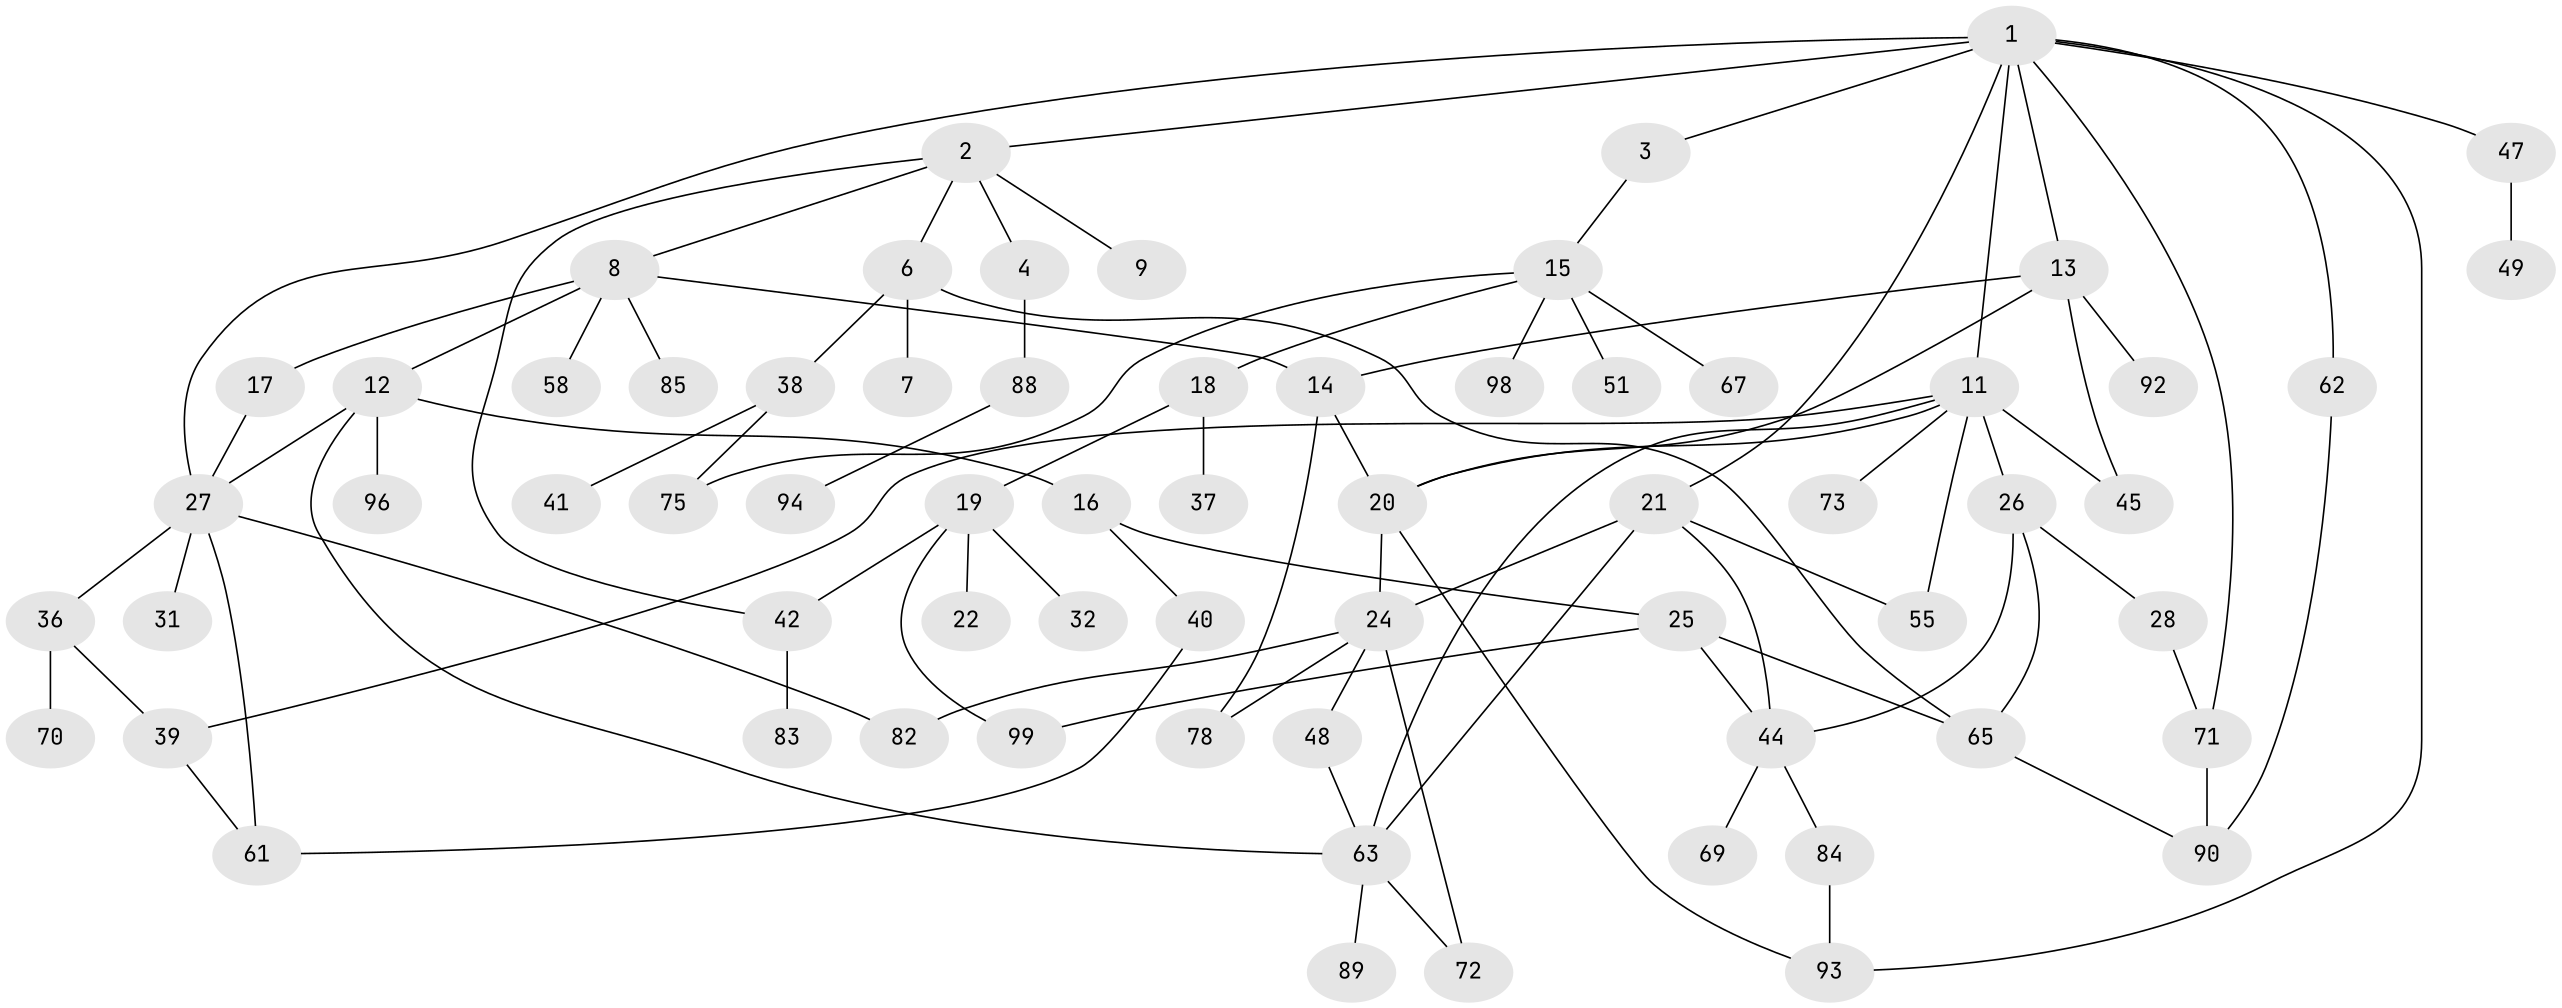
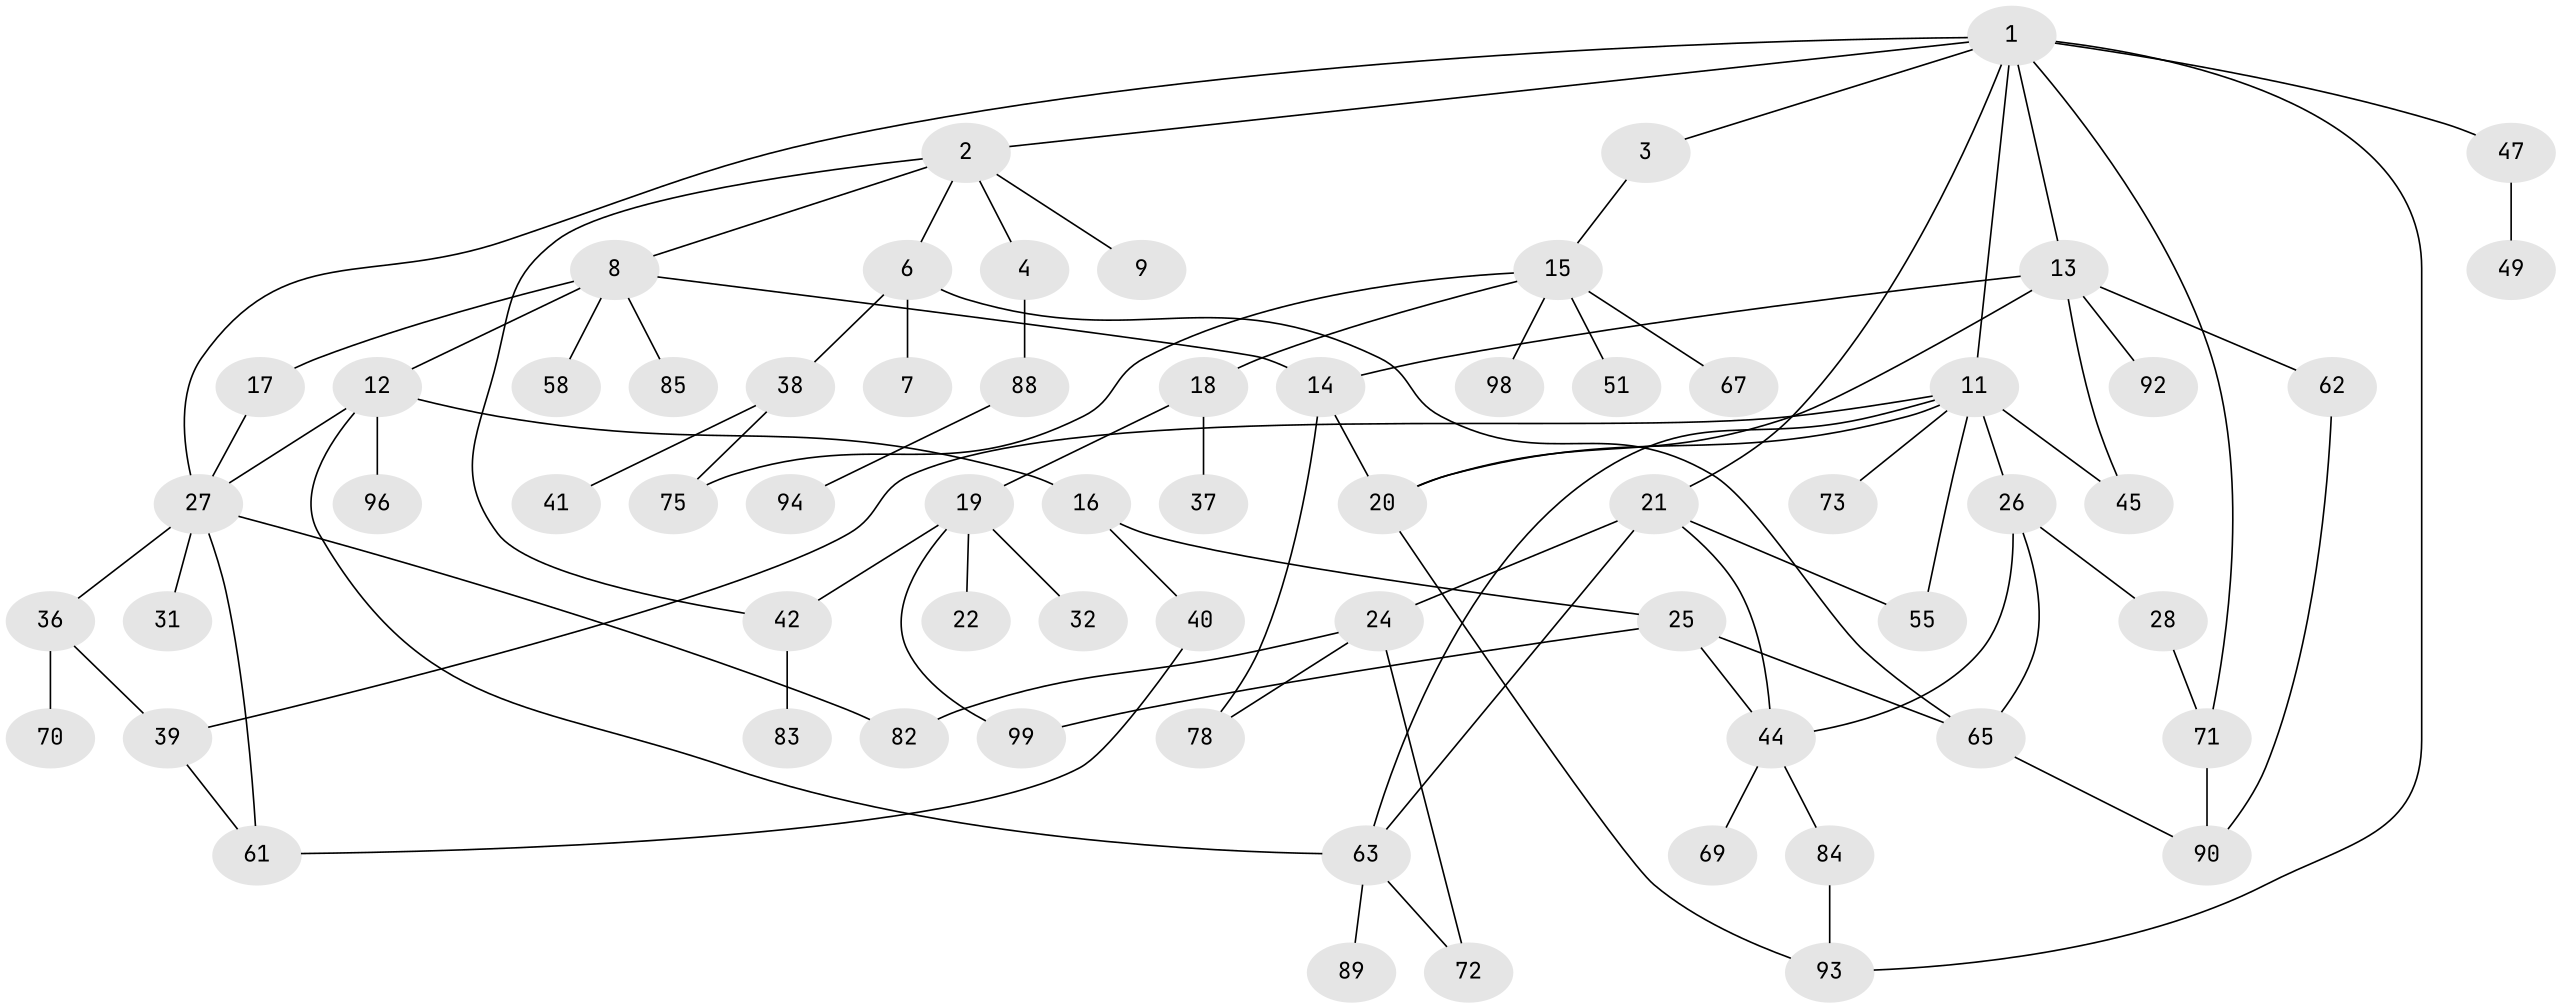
edge "1" -- "62": now "13" -- "62"
edge "20" -- "24": removed
node "48": removed
